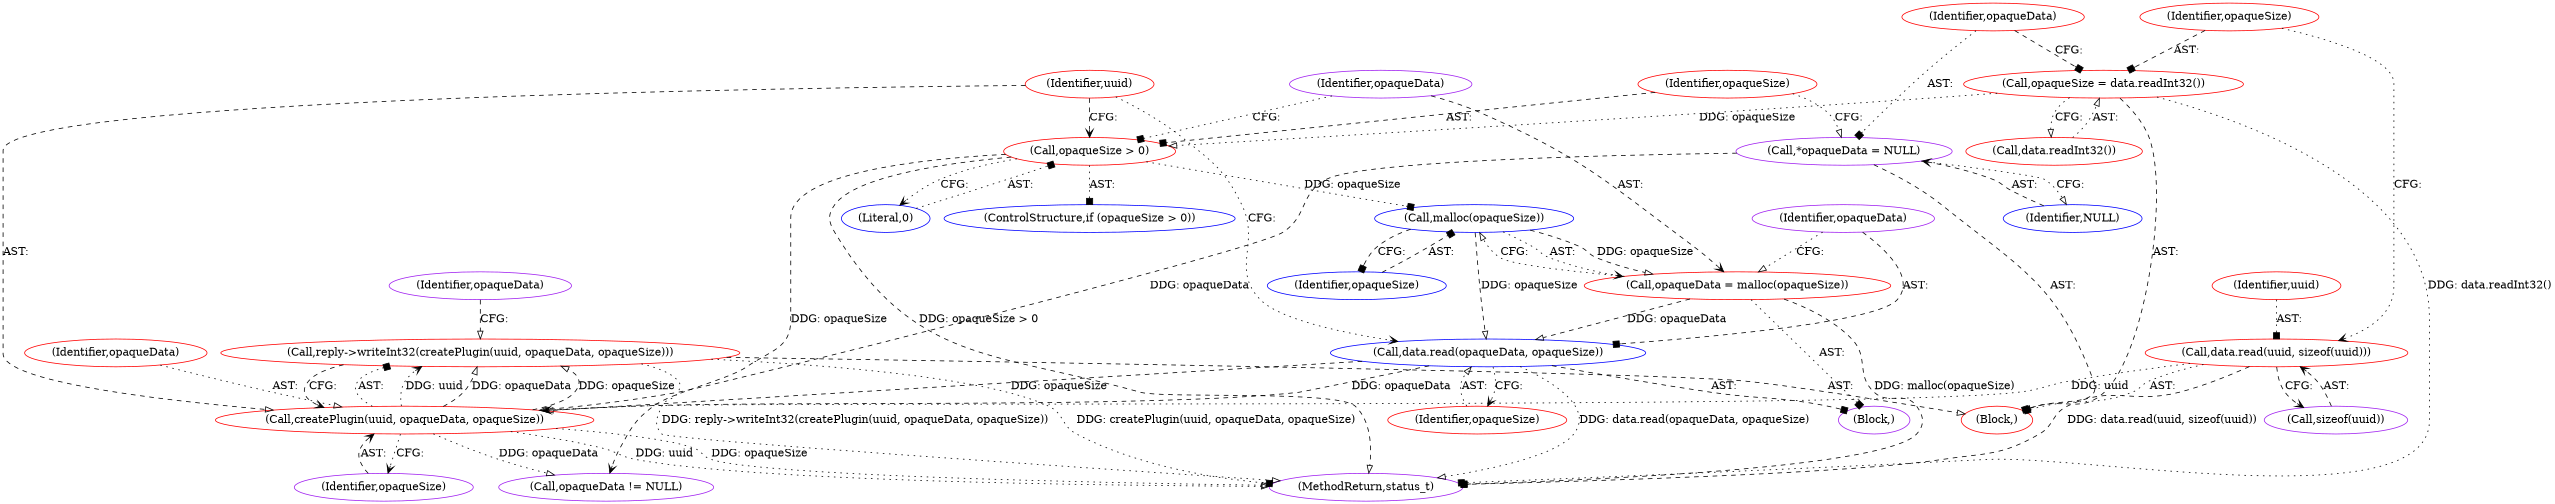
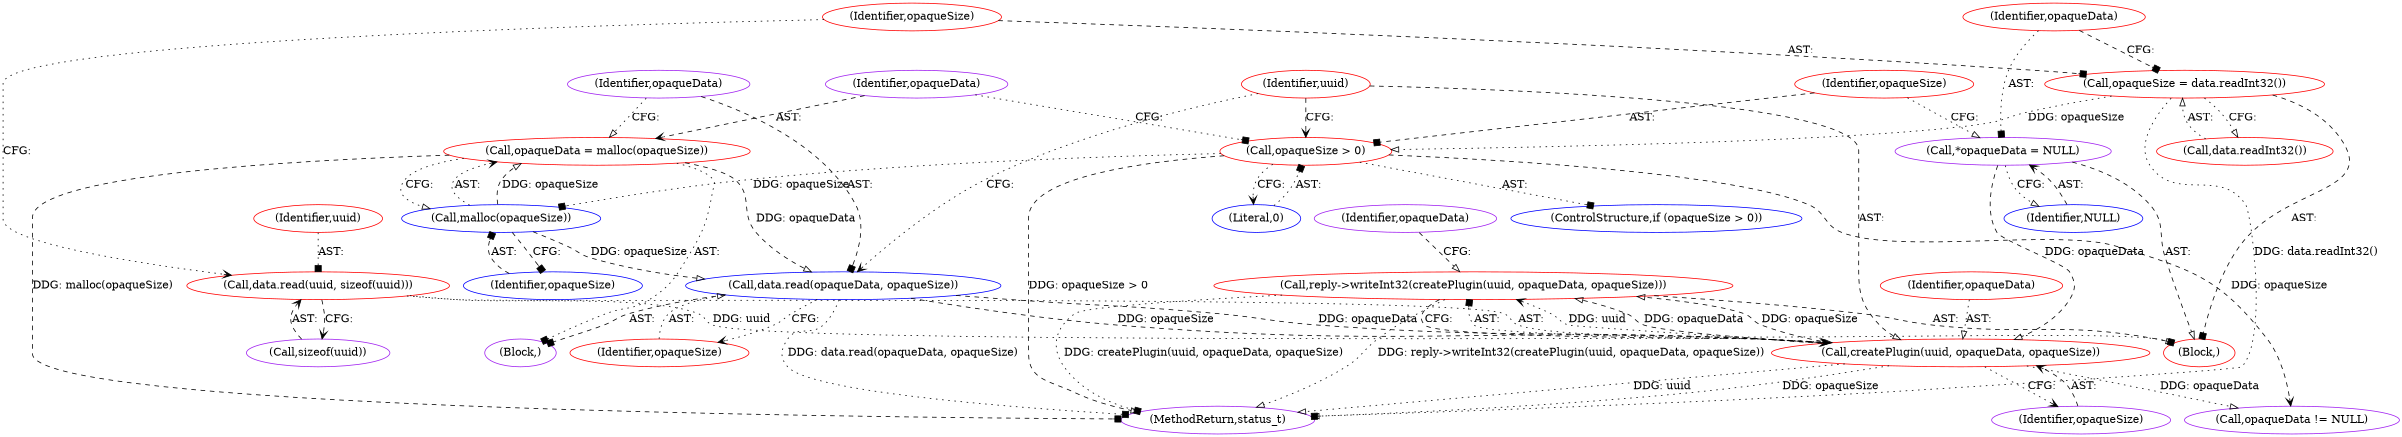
edge "(Call,data.read(opaqueData, opaqueSize))" -> "(MethodReturn,status_t)": arrowhead onormal -> box
edge "(Call,data.read(uuid, sizeof(uuid)))" -> "(MethodReturn,status_t)": removed, label "DDG: data.read(uuid, sizeof(uuid))"
